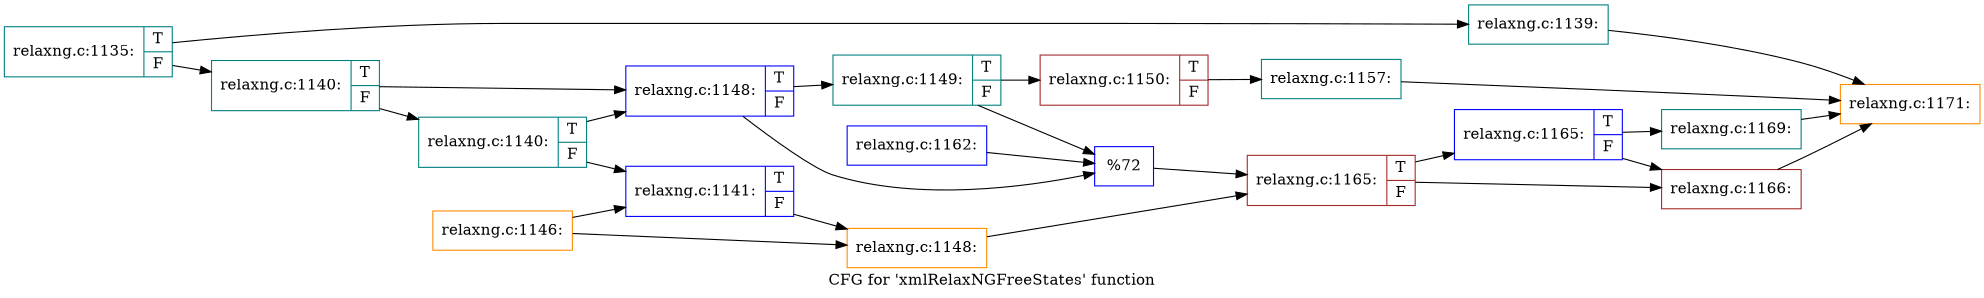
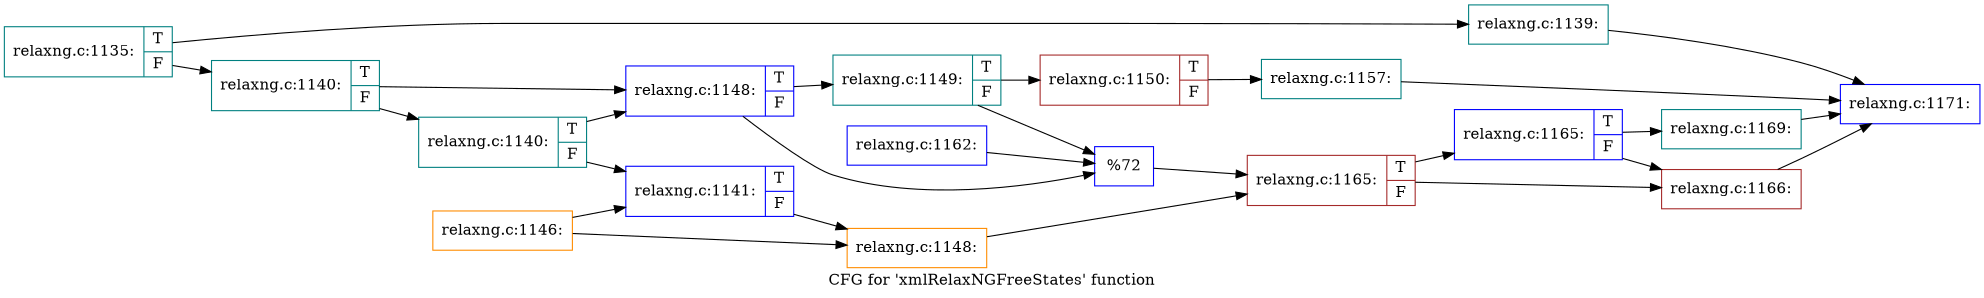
node "relaxng.c:1171:": color darkorange -> blue
